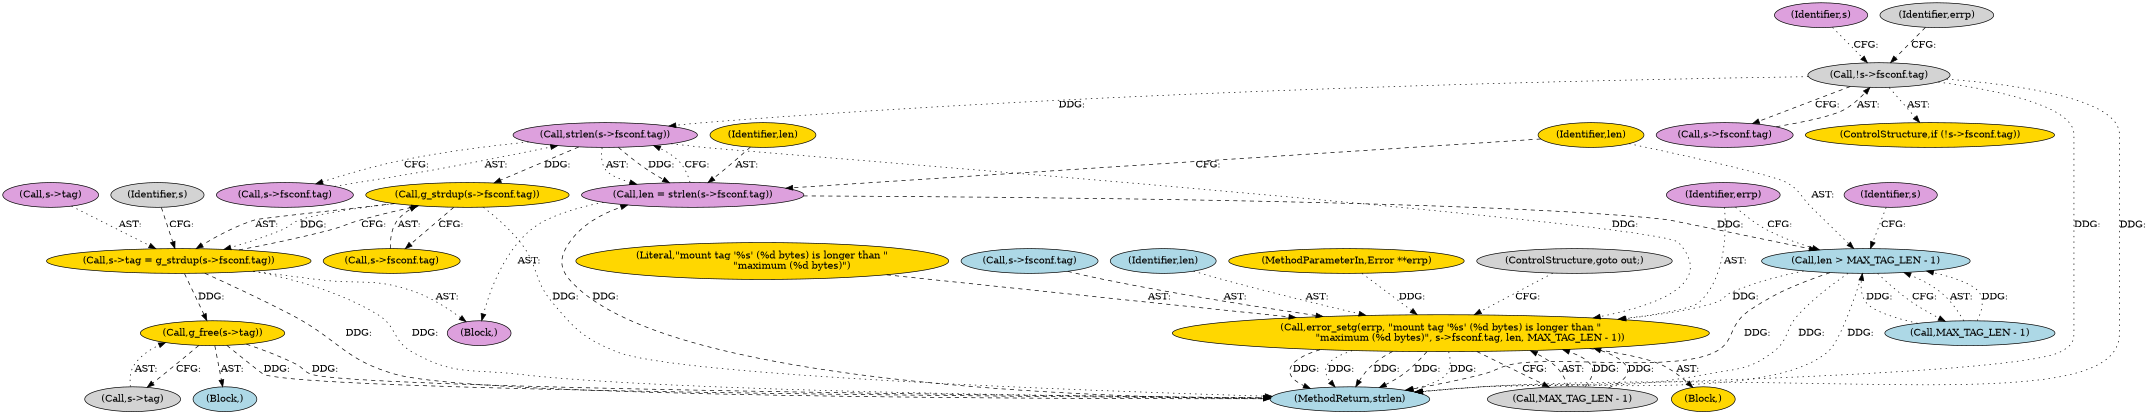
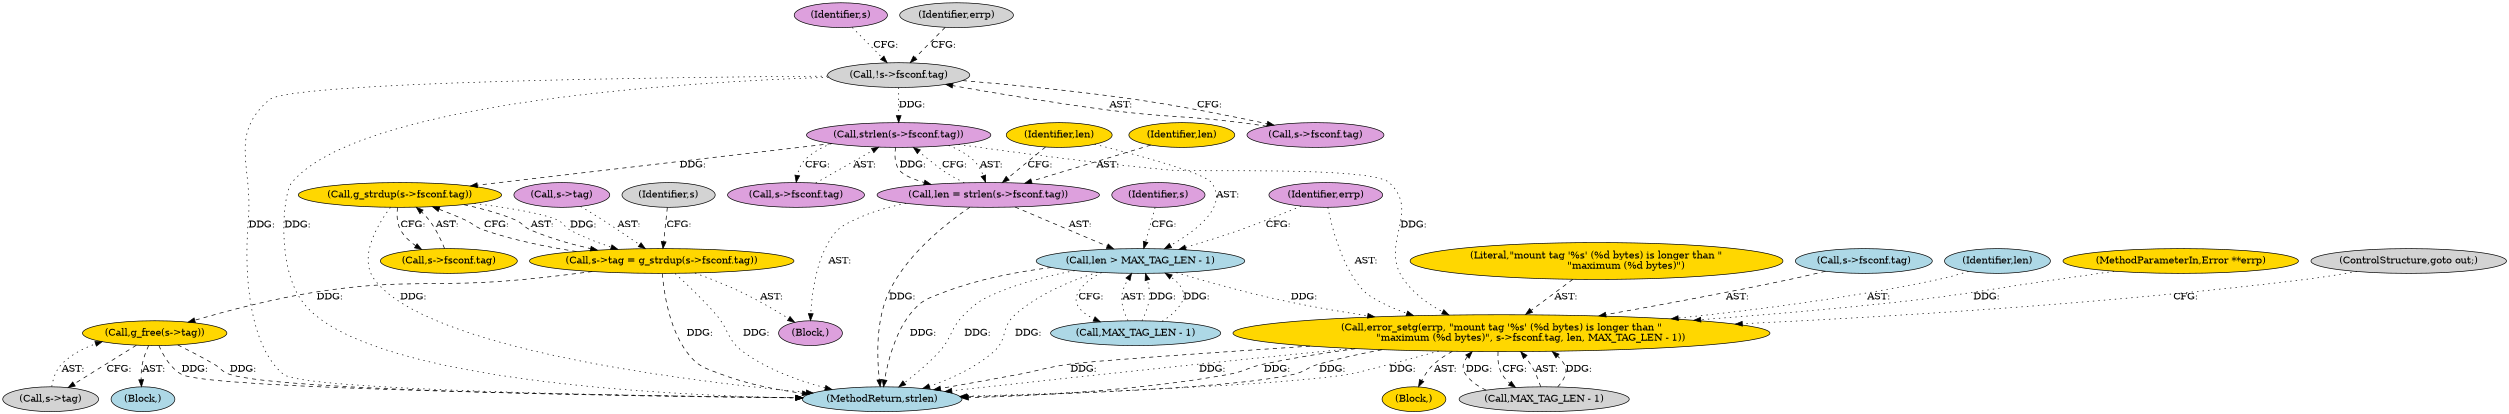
node "(ControlStructure,if (!s->fsconf.tag))": removed
edge "(Call,len = strlen(s->fsconf.tag))" -> "(Call,len > MAX_TAG_LEN - 1)": label "DDG: " -> "AST: "
edge "(MethodReturn,strlen)" -> "(Call,len = strlen(s->fsconf.tag))": reversed
